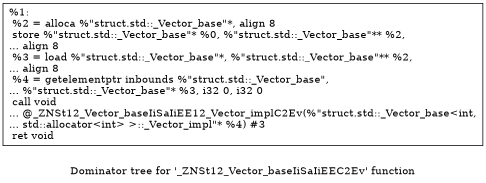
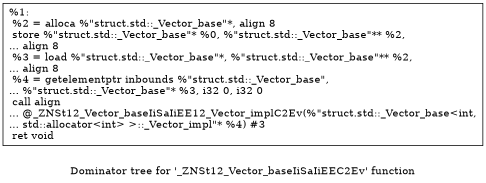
node "%1:": text "call void" -> "call align"
